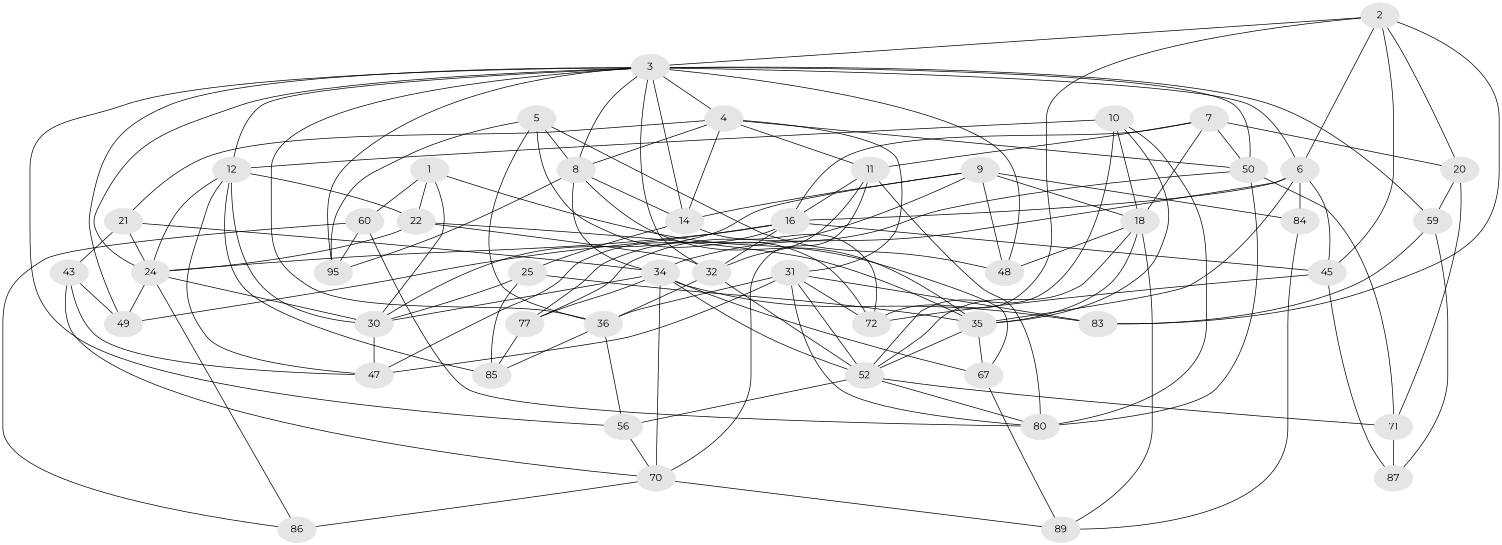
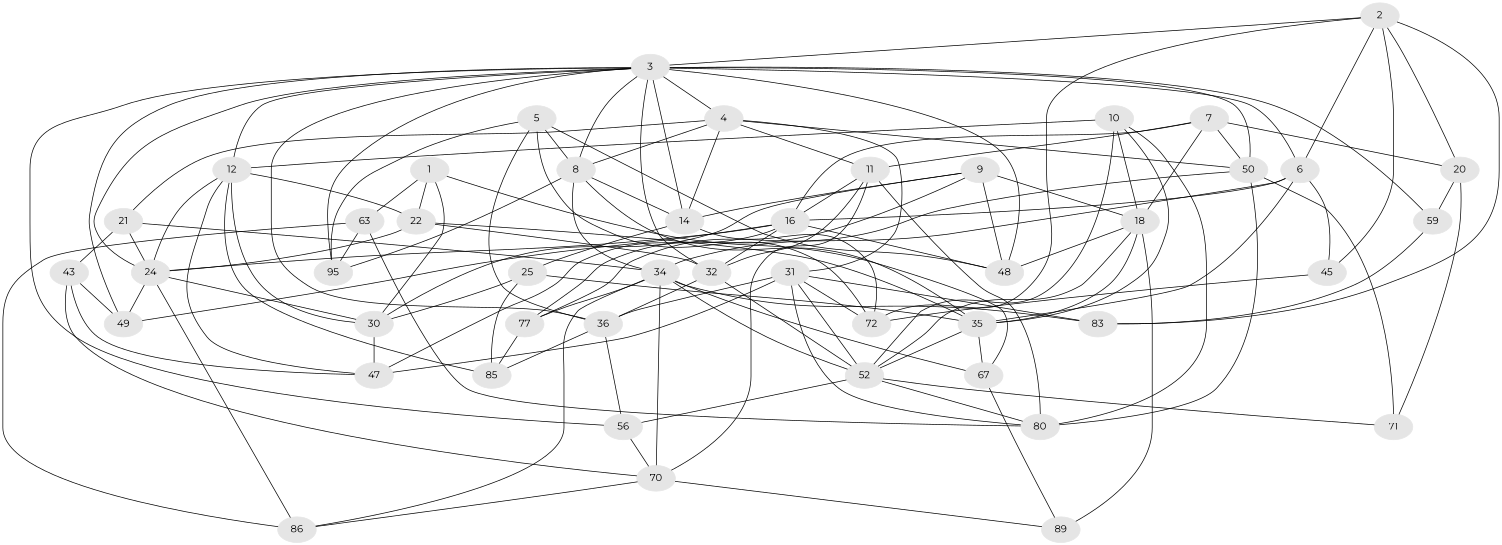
node "60": label "60" -> "63"
node "84": removed
edge "16" -- "45": now "16" -- "48"
edge "34" -- "30": now "34" -- "86"
node "87": removed
